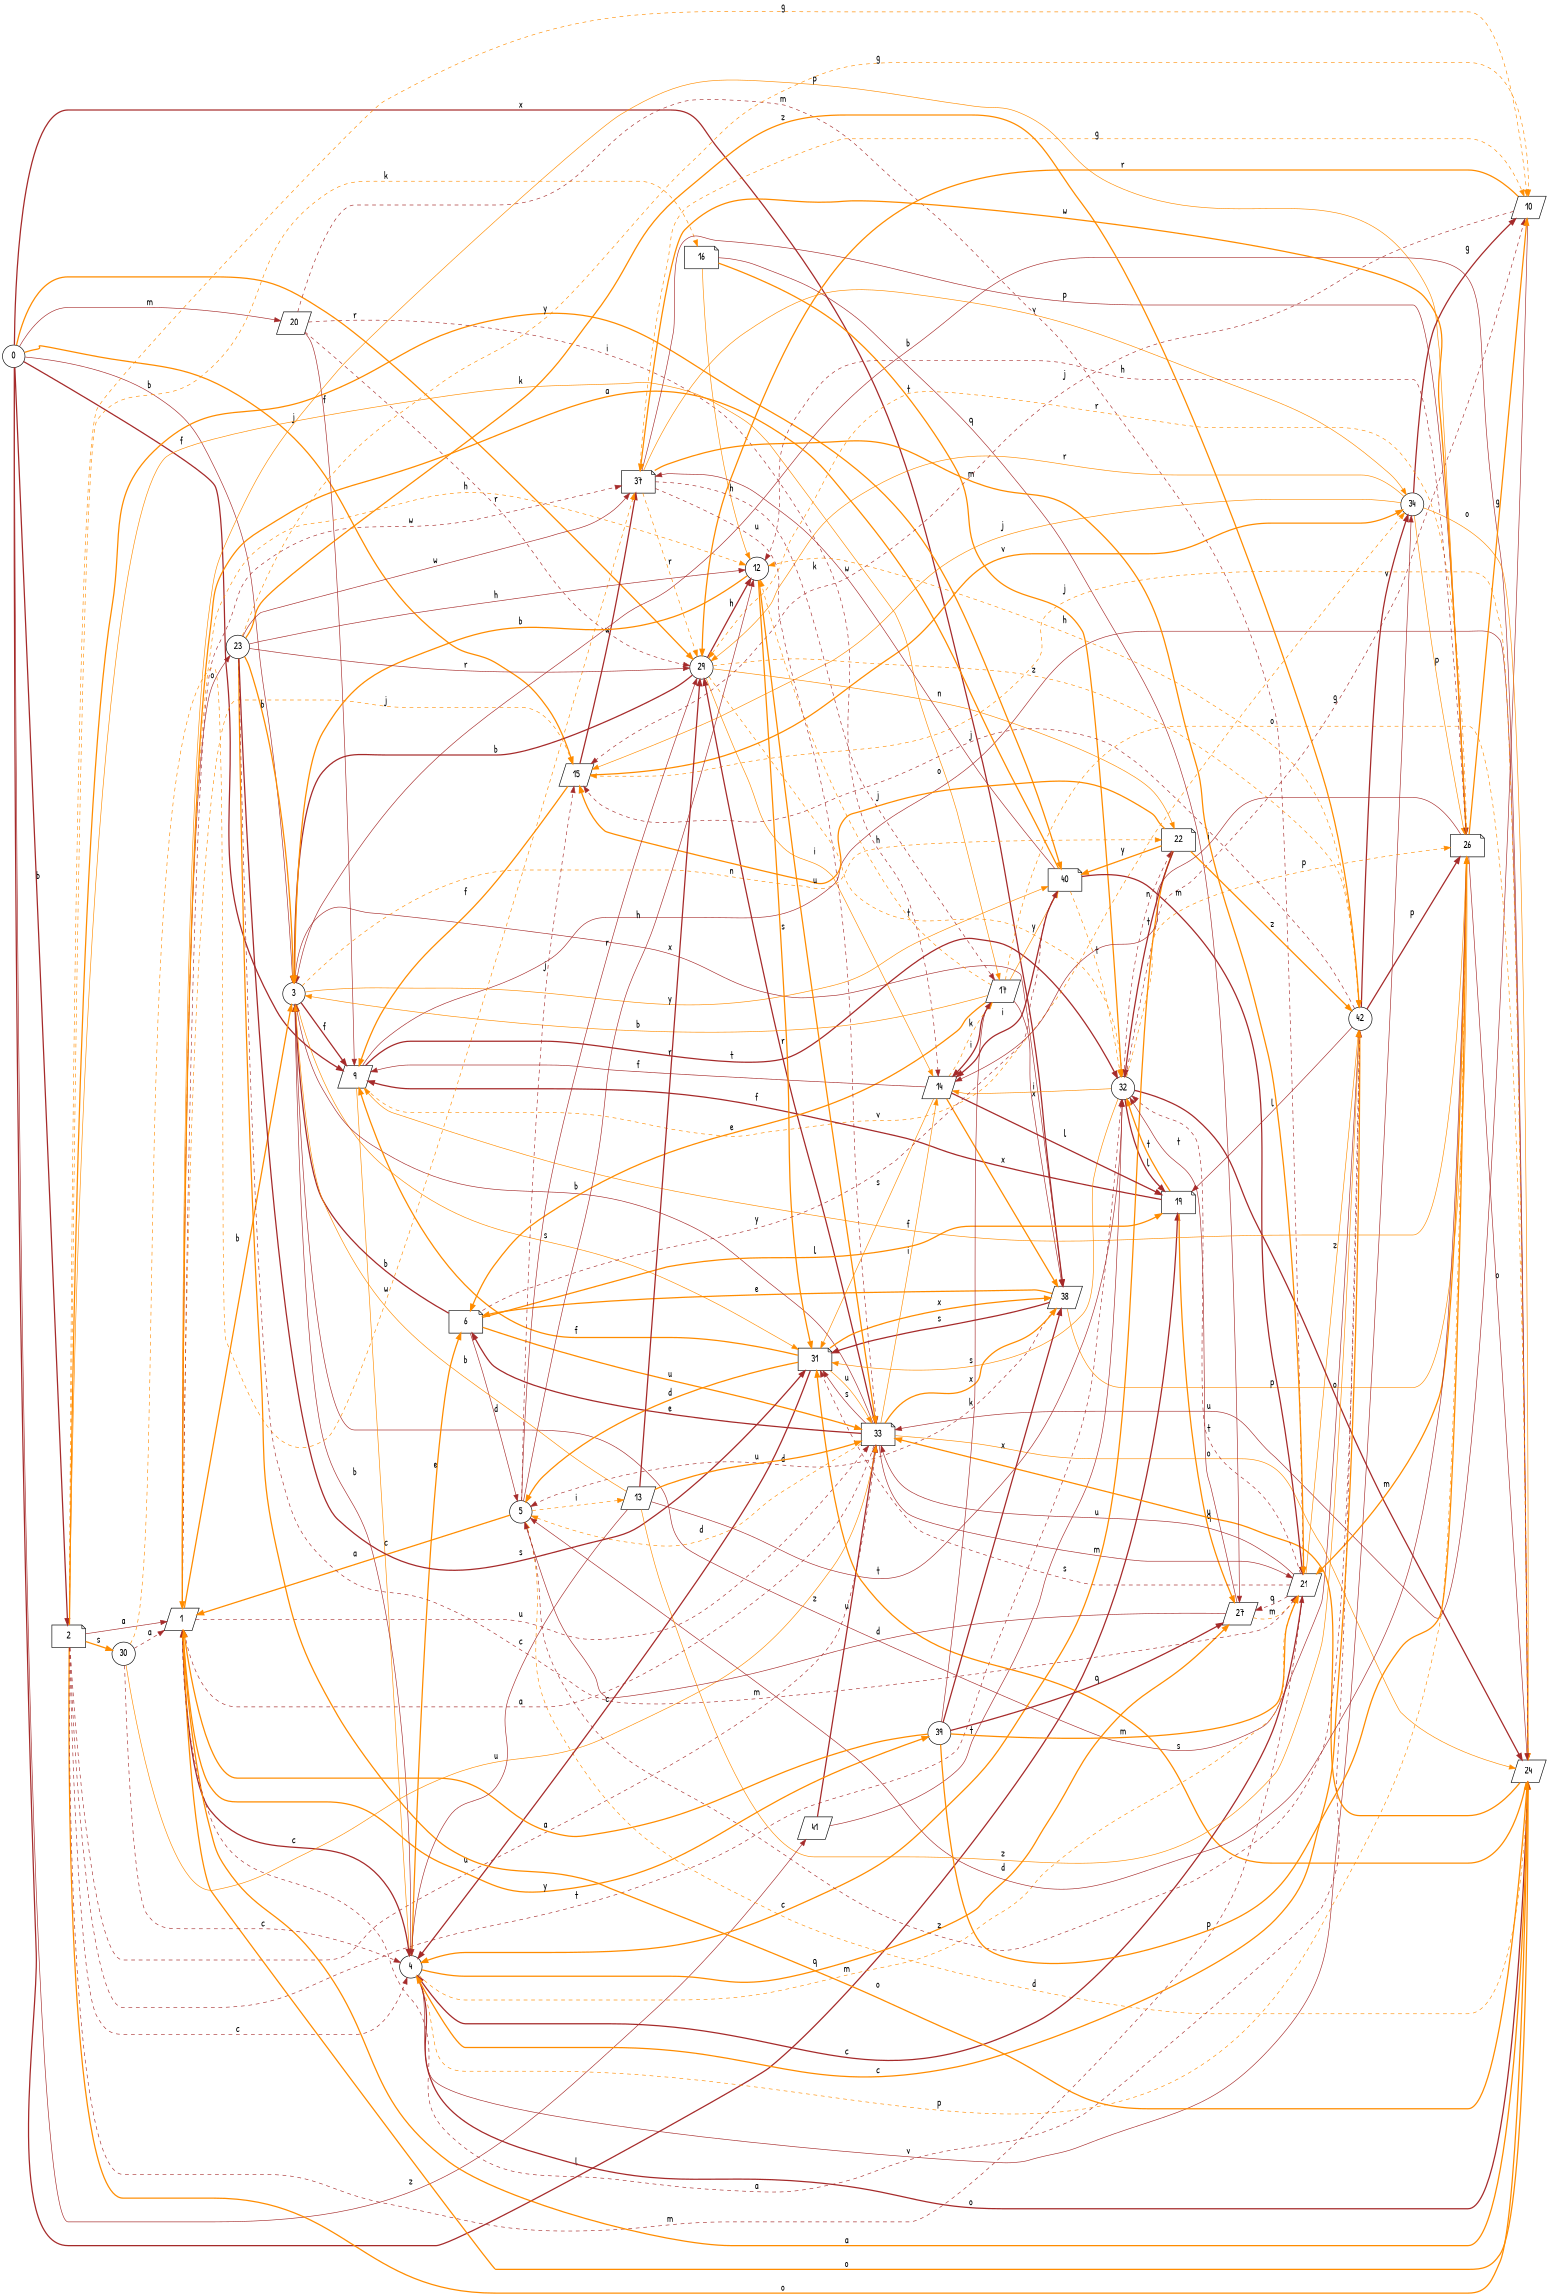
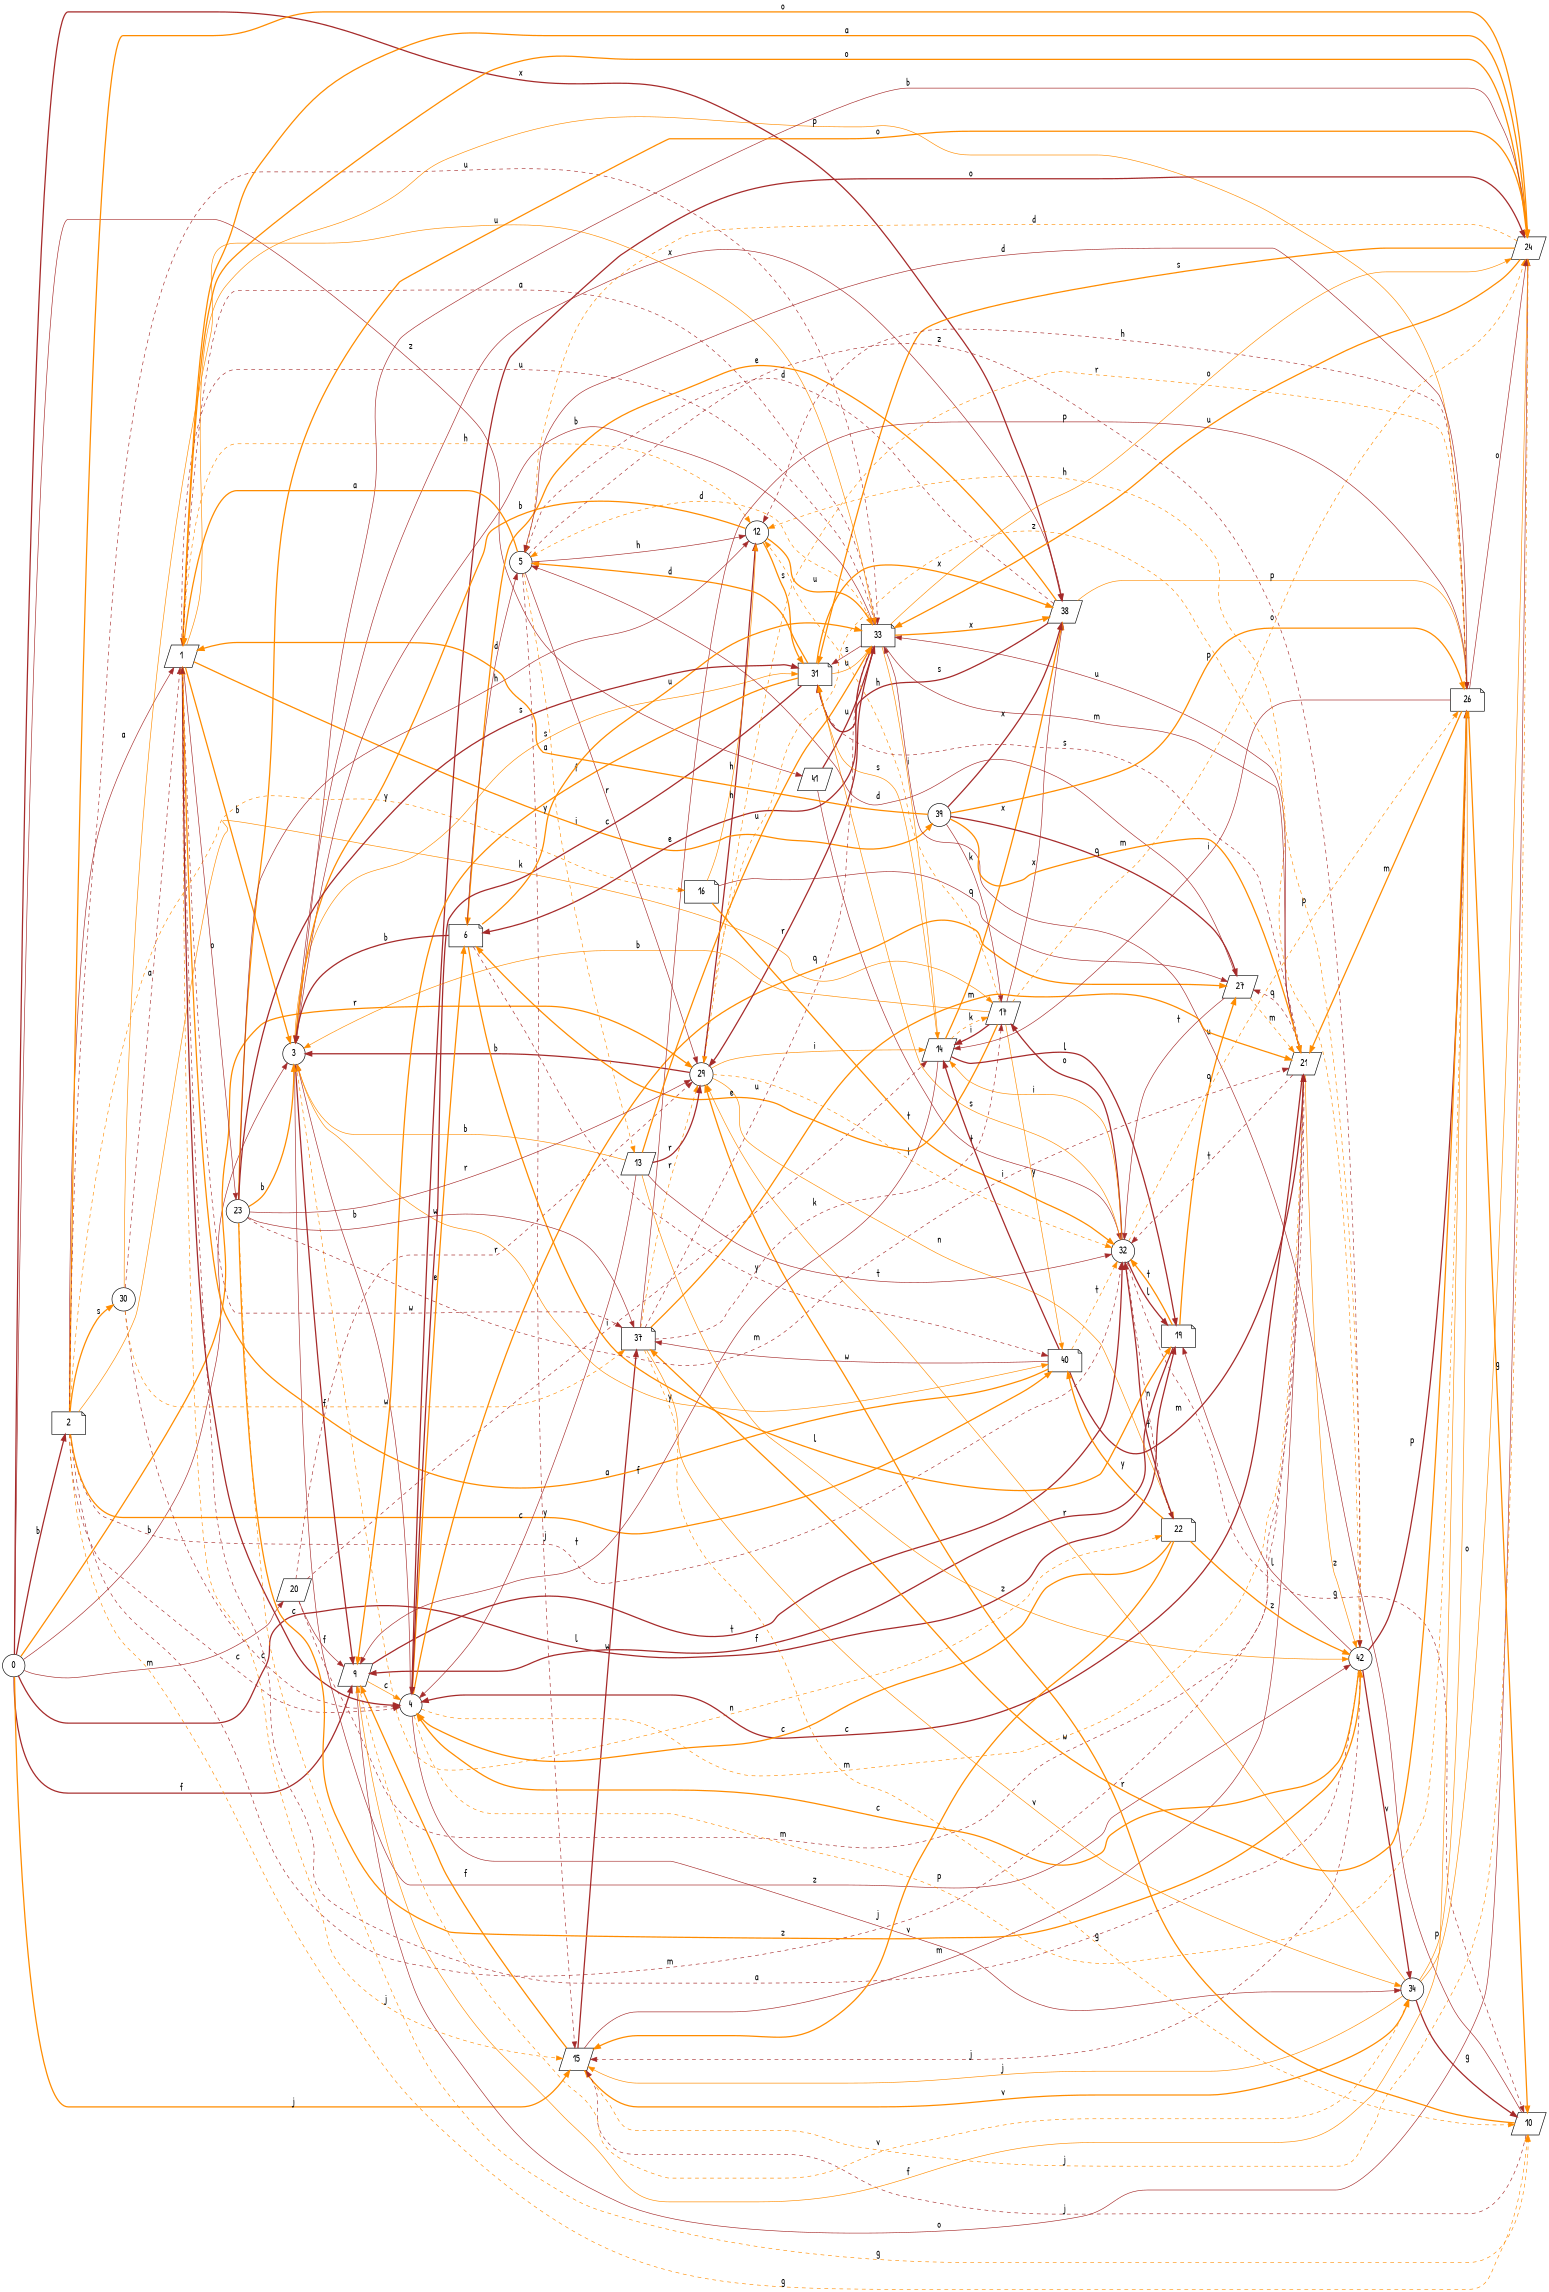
edge "2" -> "16": label "k" -> "y"
edge "32" -> "24": now "32" -> "17"
edge "15" -> "21": added, label "m"
